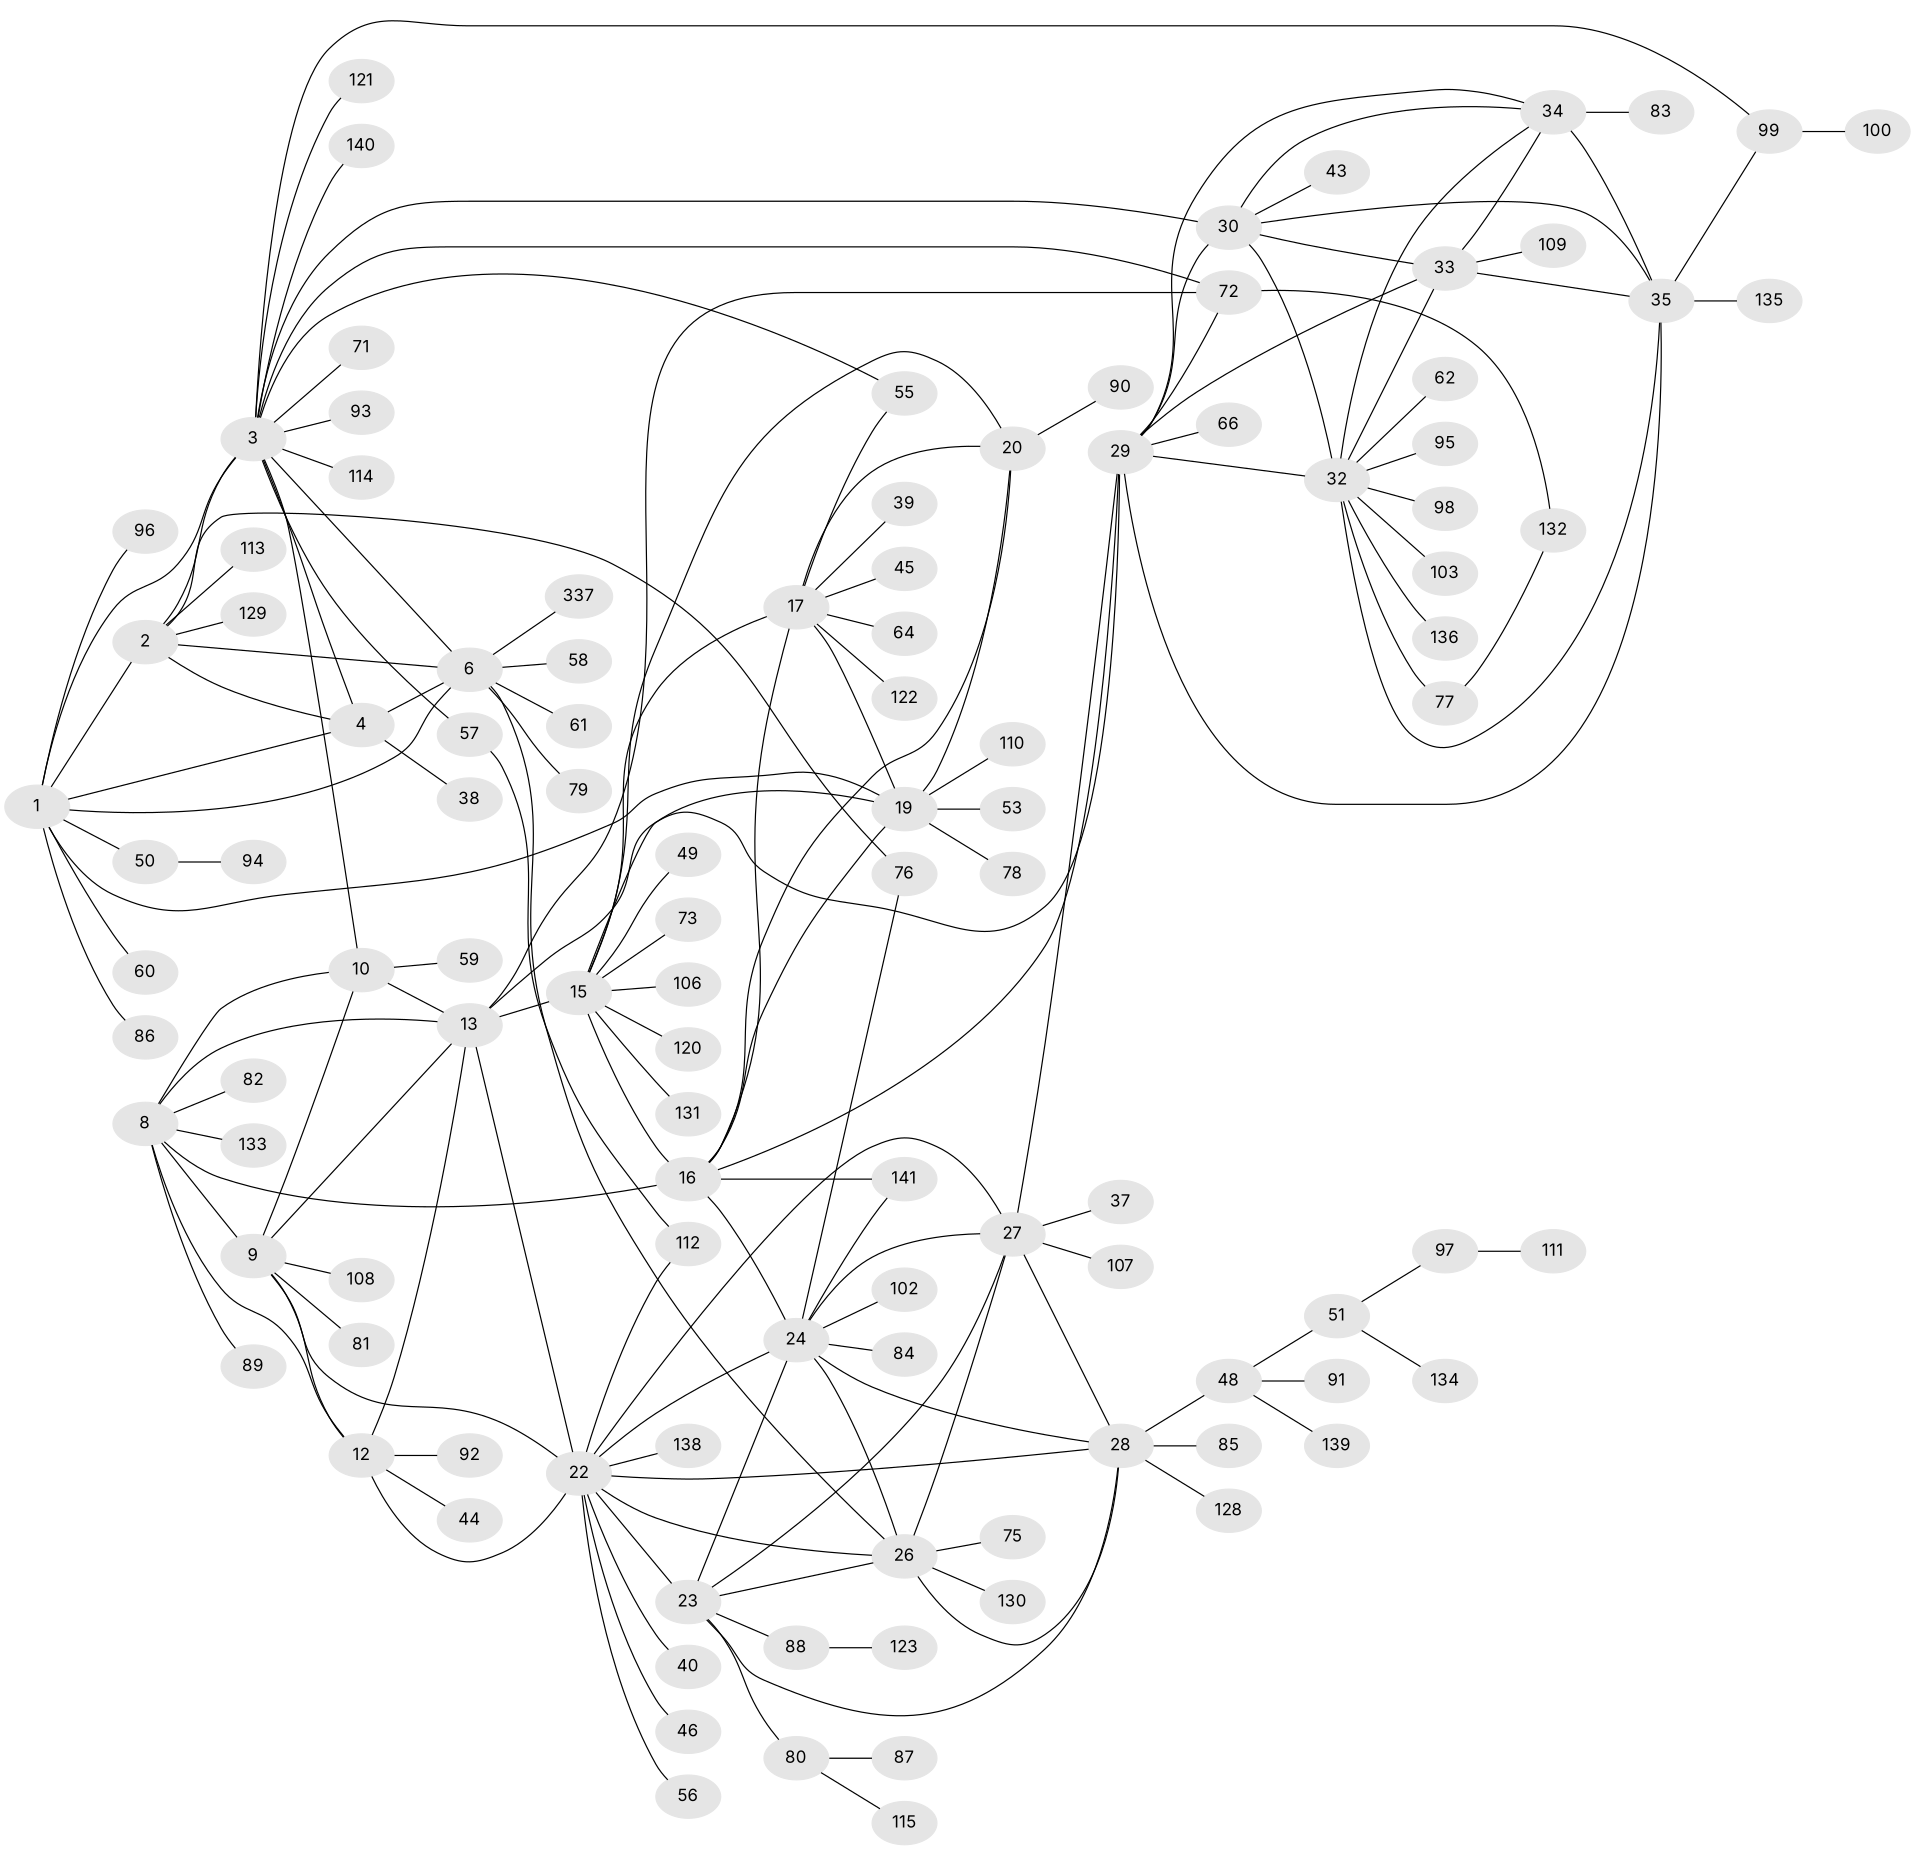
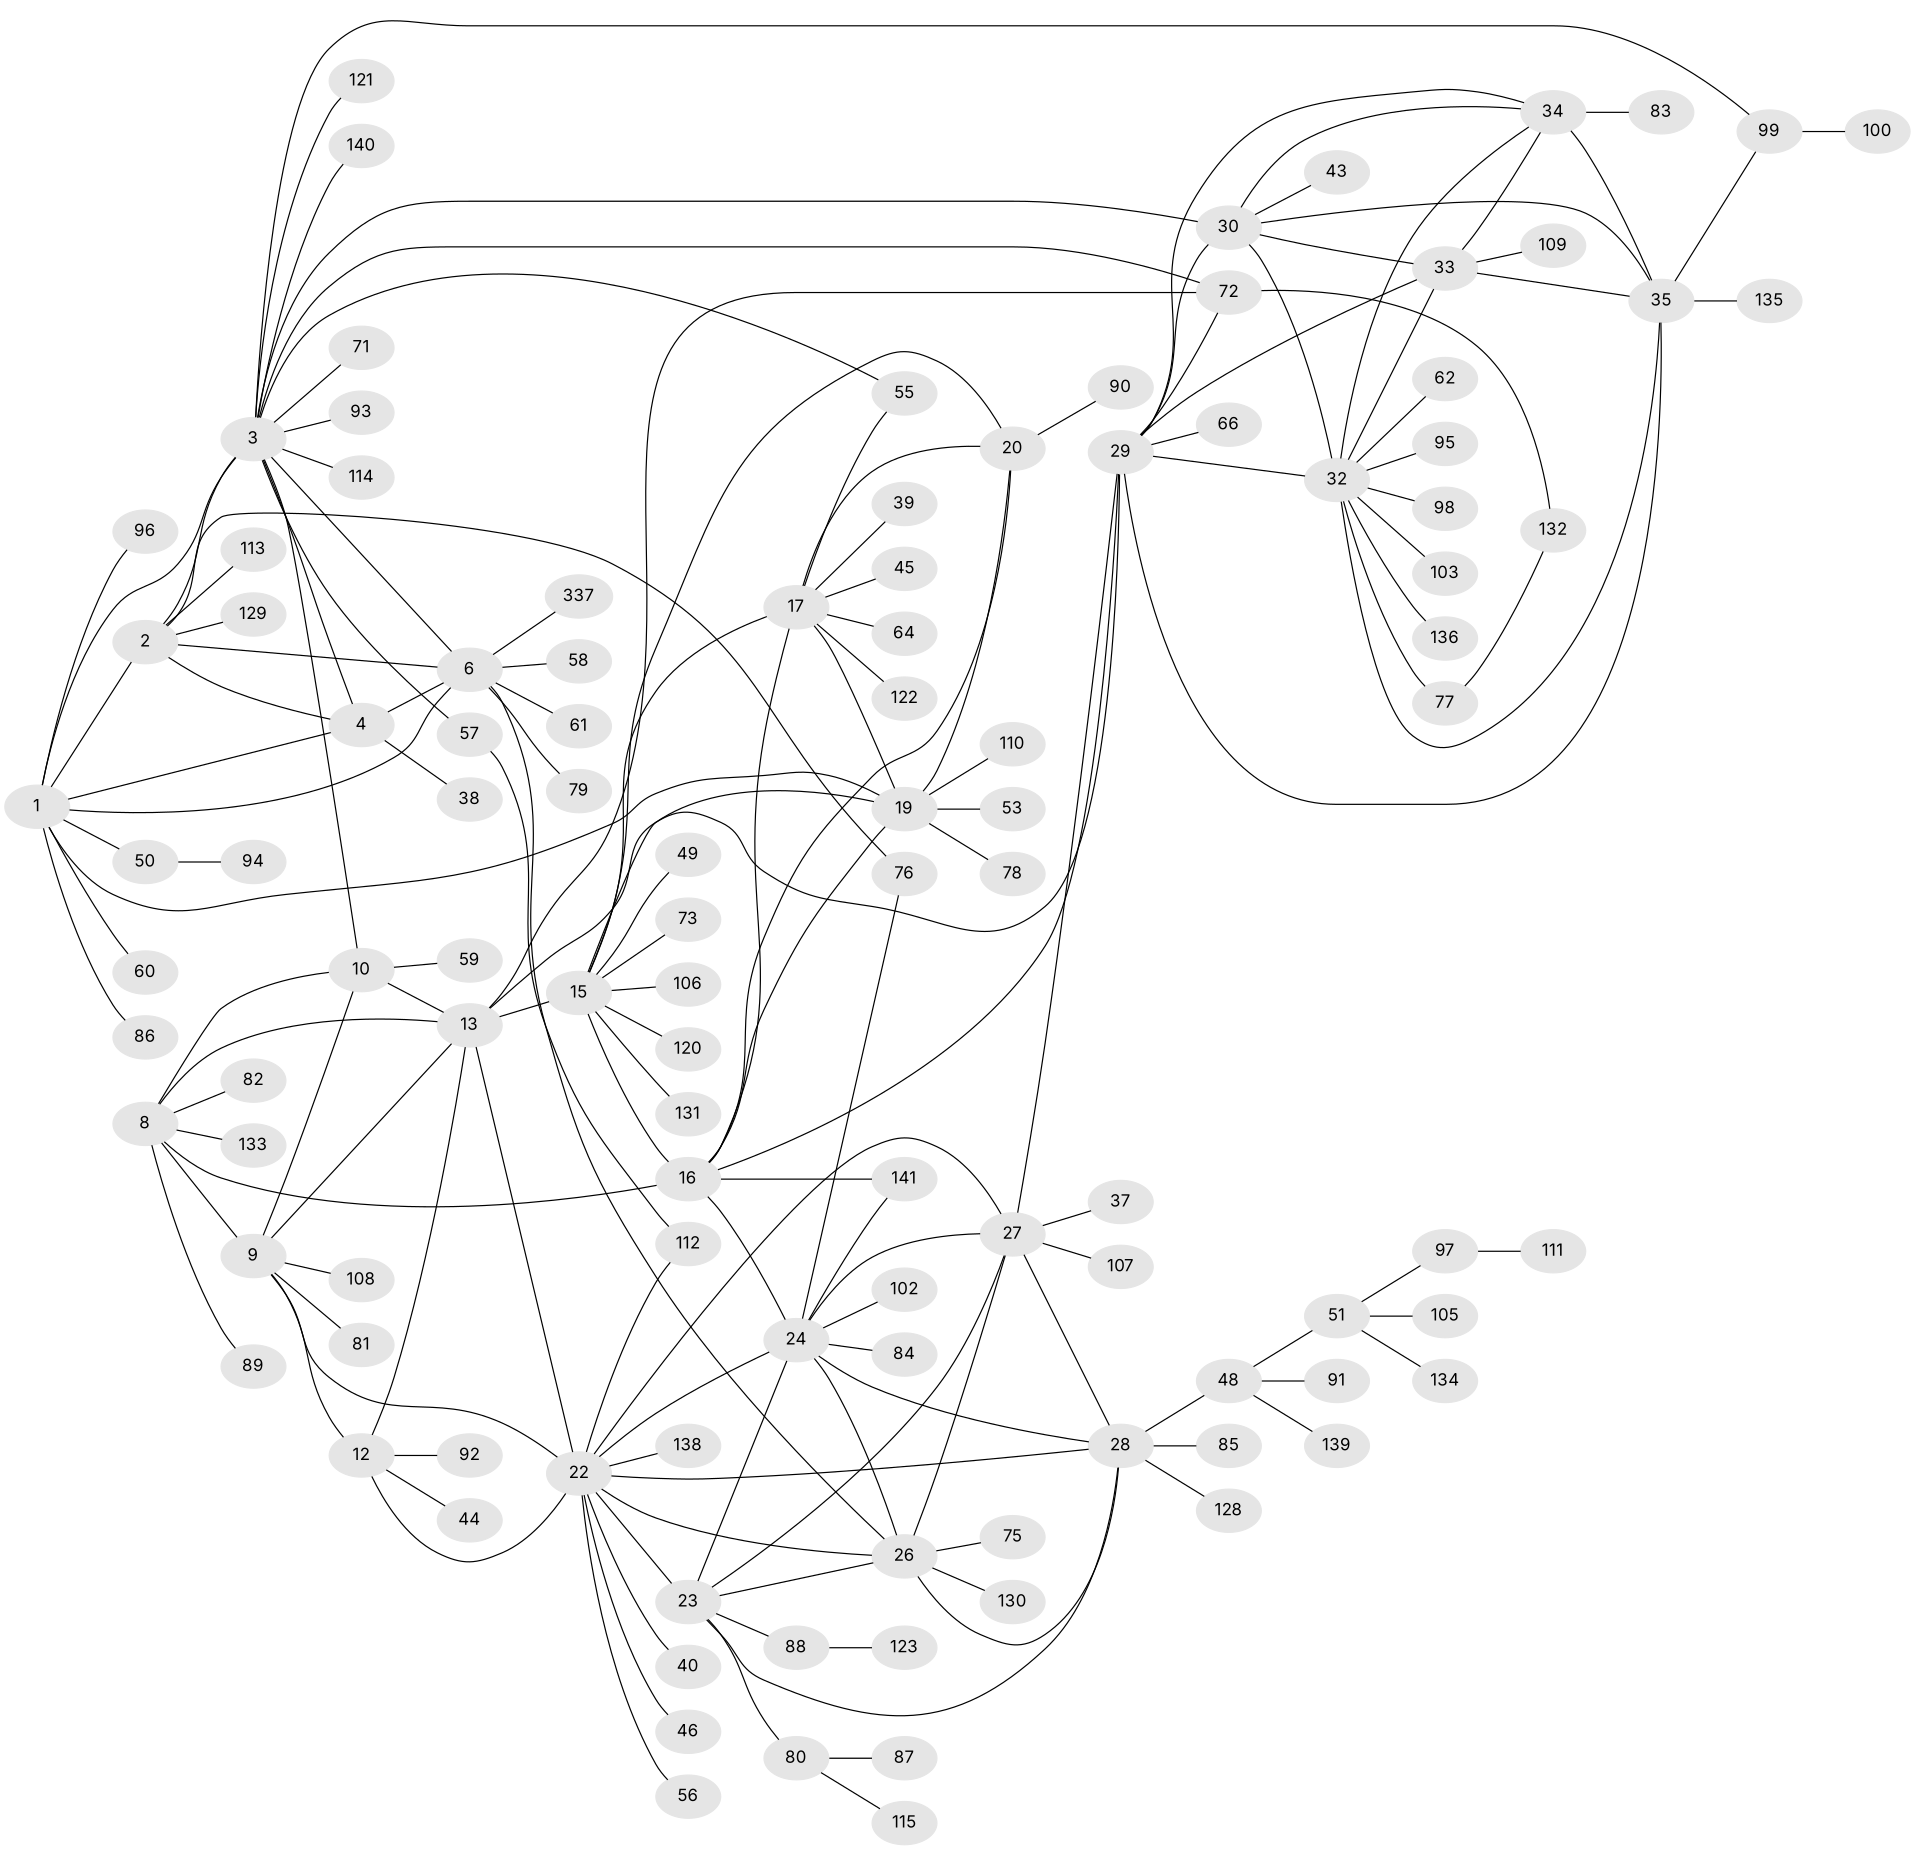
edge "8" -- "12": removed
node "105": added
